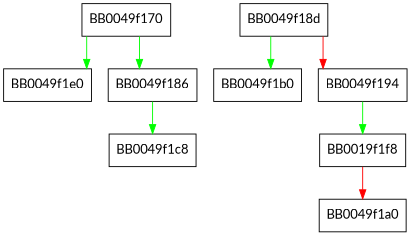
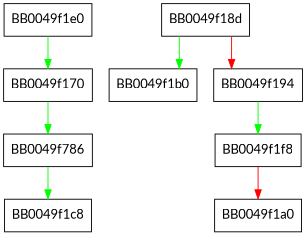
edge "BB0049f170" -> "BB0049f1e0": reversed
node "BB0049f186": label "BB0049f186" -> "BB0049f786"
node "BB0019f1f8": label "BB0019f1f8" -> "BB0049f1f8"
